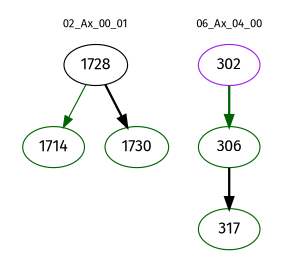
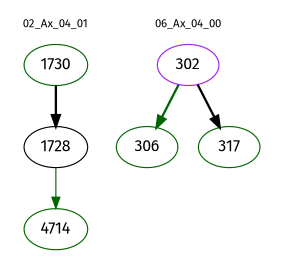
cluster "02_Ax_00_01": label "02_Ax_00_01" -> "02_Ax_04_01"
edge "1728" -> "1730": reversed
node "1714": label "1714" -> "4714"
edge "306" -> "317": now "302" -> "317"
